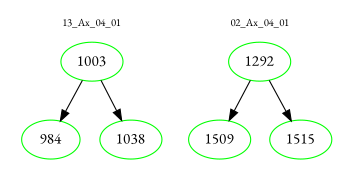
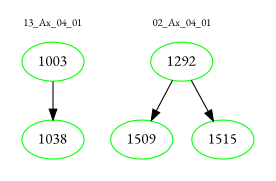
node "984": removed
